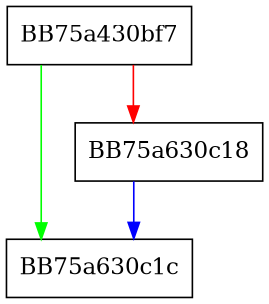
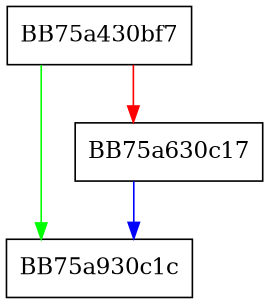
node "BB75a630c18": label "BB75a630c18" -> "BB75a630c17"
node "BB75a630c1c": label "BB75a630c1c" -> "BB75a930c1c"
